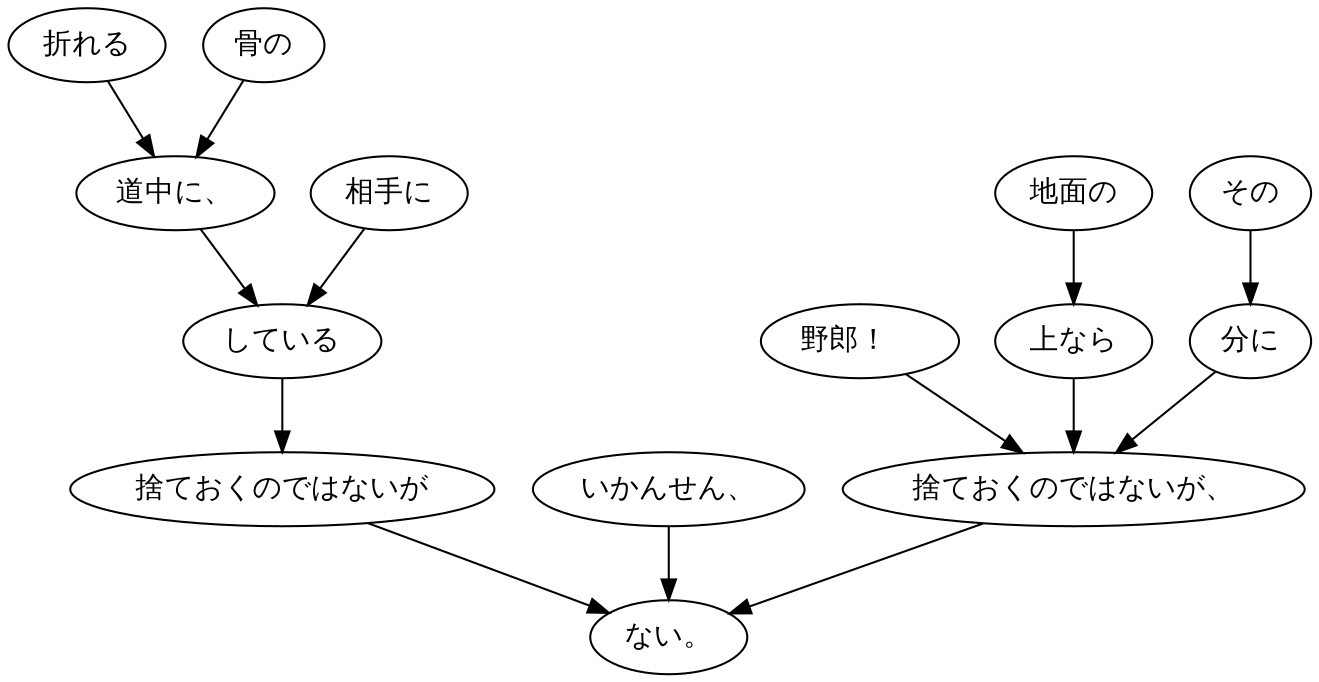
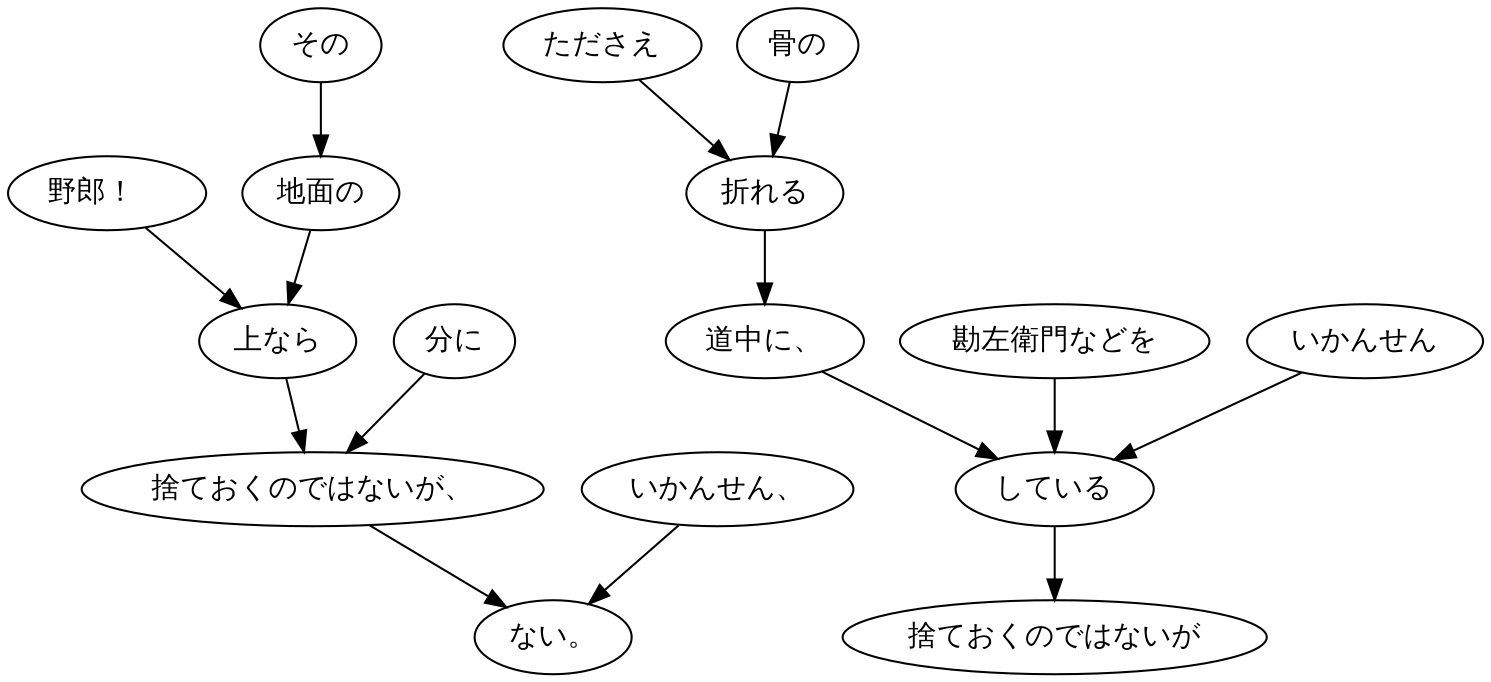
node "たださえ": added
edge "骨の" -> "道中に、": now "骨の" -> "折れる"
node "相手に": label "相手に" -> "いかんせん"
edge "その" -> "分に": now "その" -> "地面の"
node "勘左衛門などを": added
edge "野郎！" -> "捨ておくのではないが、": now "野郎！" -> "上なら"
edge "捨ておくのではないが" -> "ない。": removed
